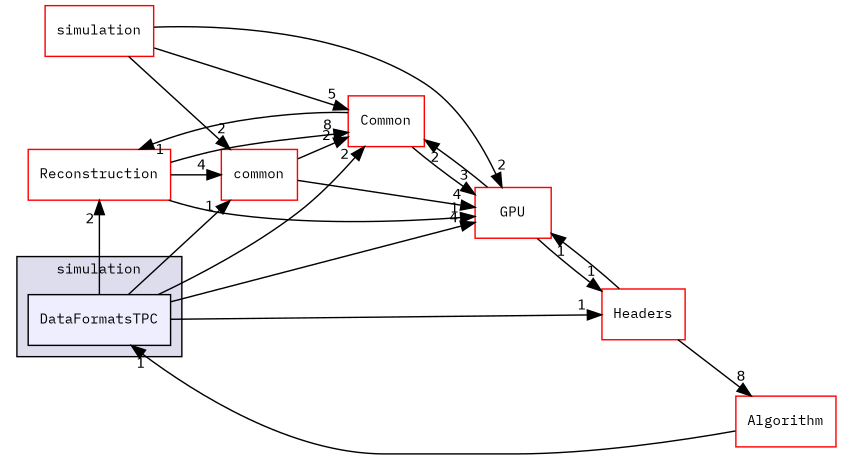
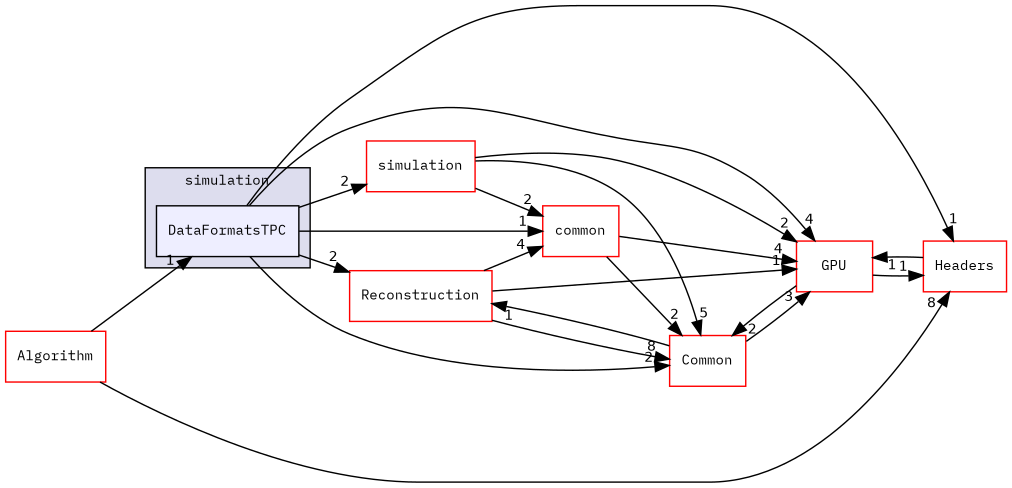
edge "DataFormatsTPC" -> "simulation": added
edge "Headers" -> "Algorithm": reversed
